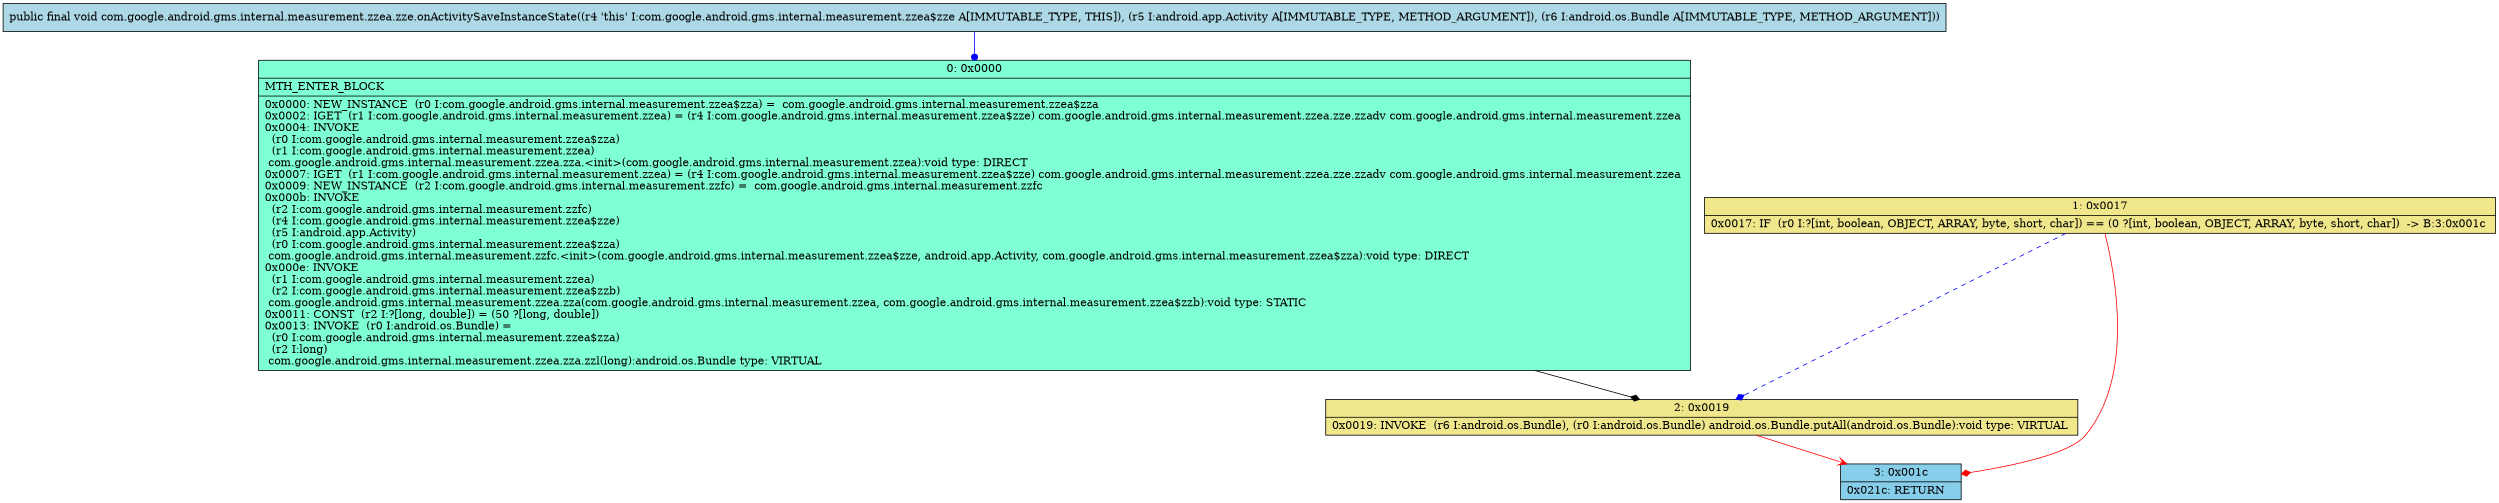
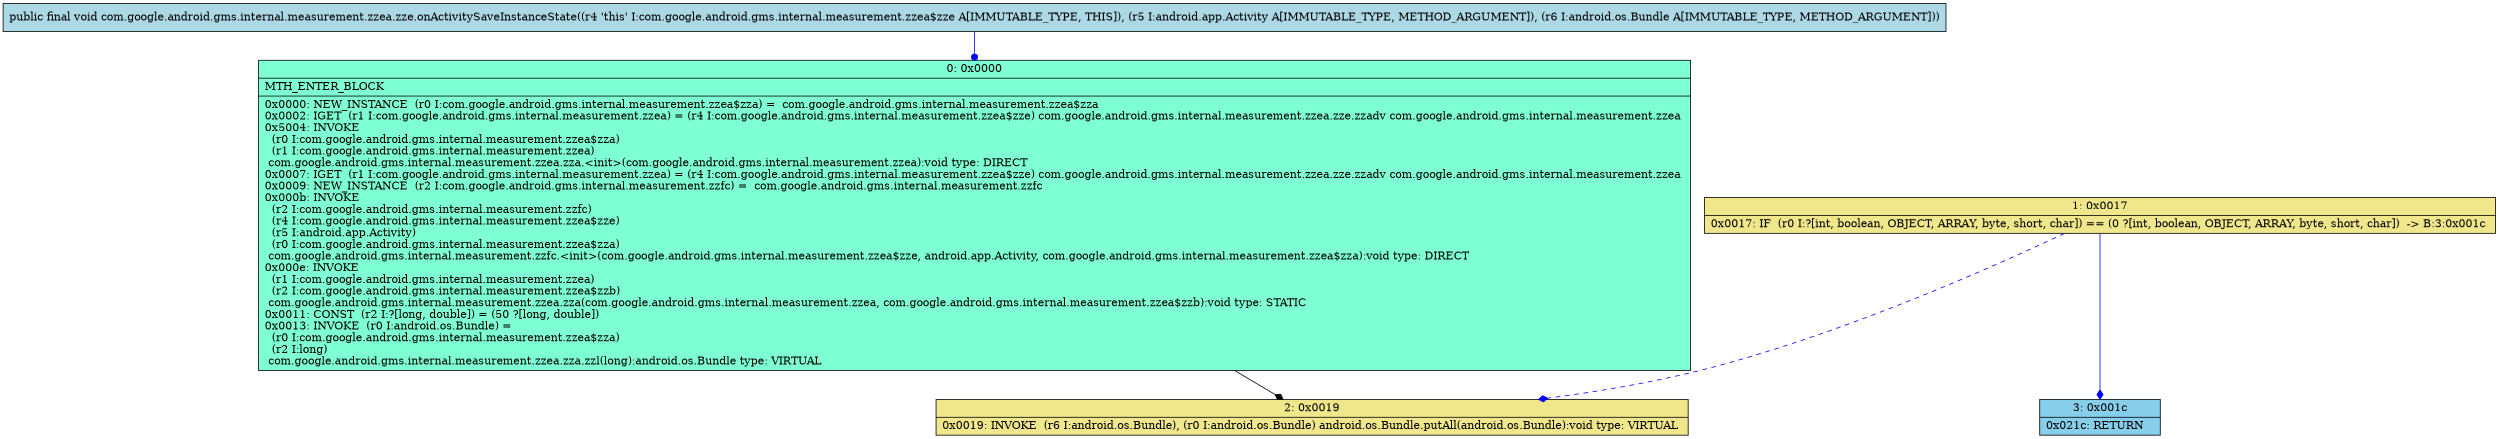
node "0: 0x0000": text "0x0004: INVOKE" -> "0x5004: INVOKE"
edge "1: 0x0017" -> "3: 0x001c": color red -> blue
edge "2: 0x0019" -> "3: 0x001c": removed
